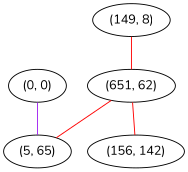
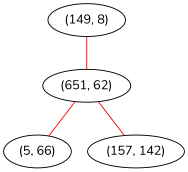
node "(0, 0)": removed
node "(5, 65)": label "(5, 65)" -> "(5, 66)"
node "(156, 142)": label "(156, 142)" -> "(157, 142)"
